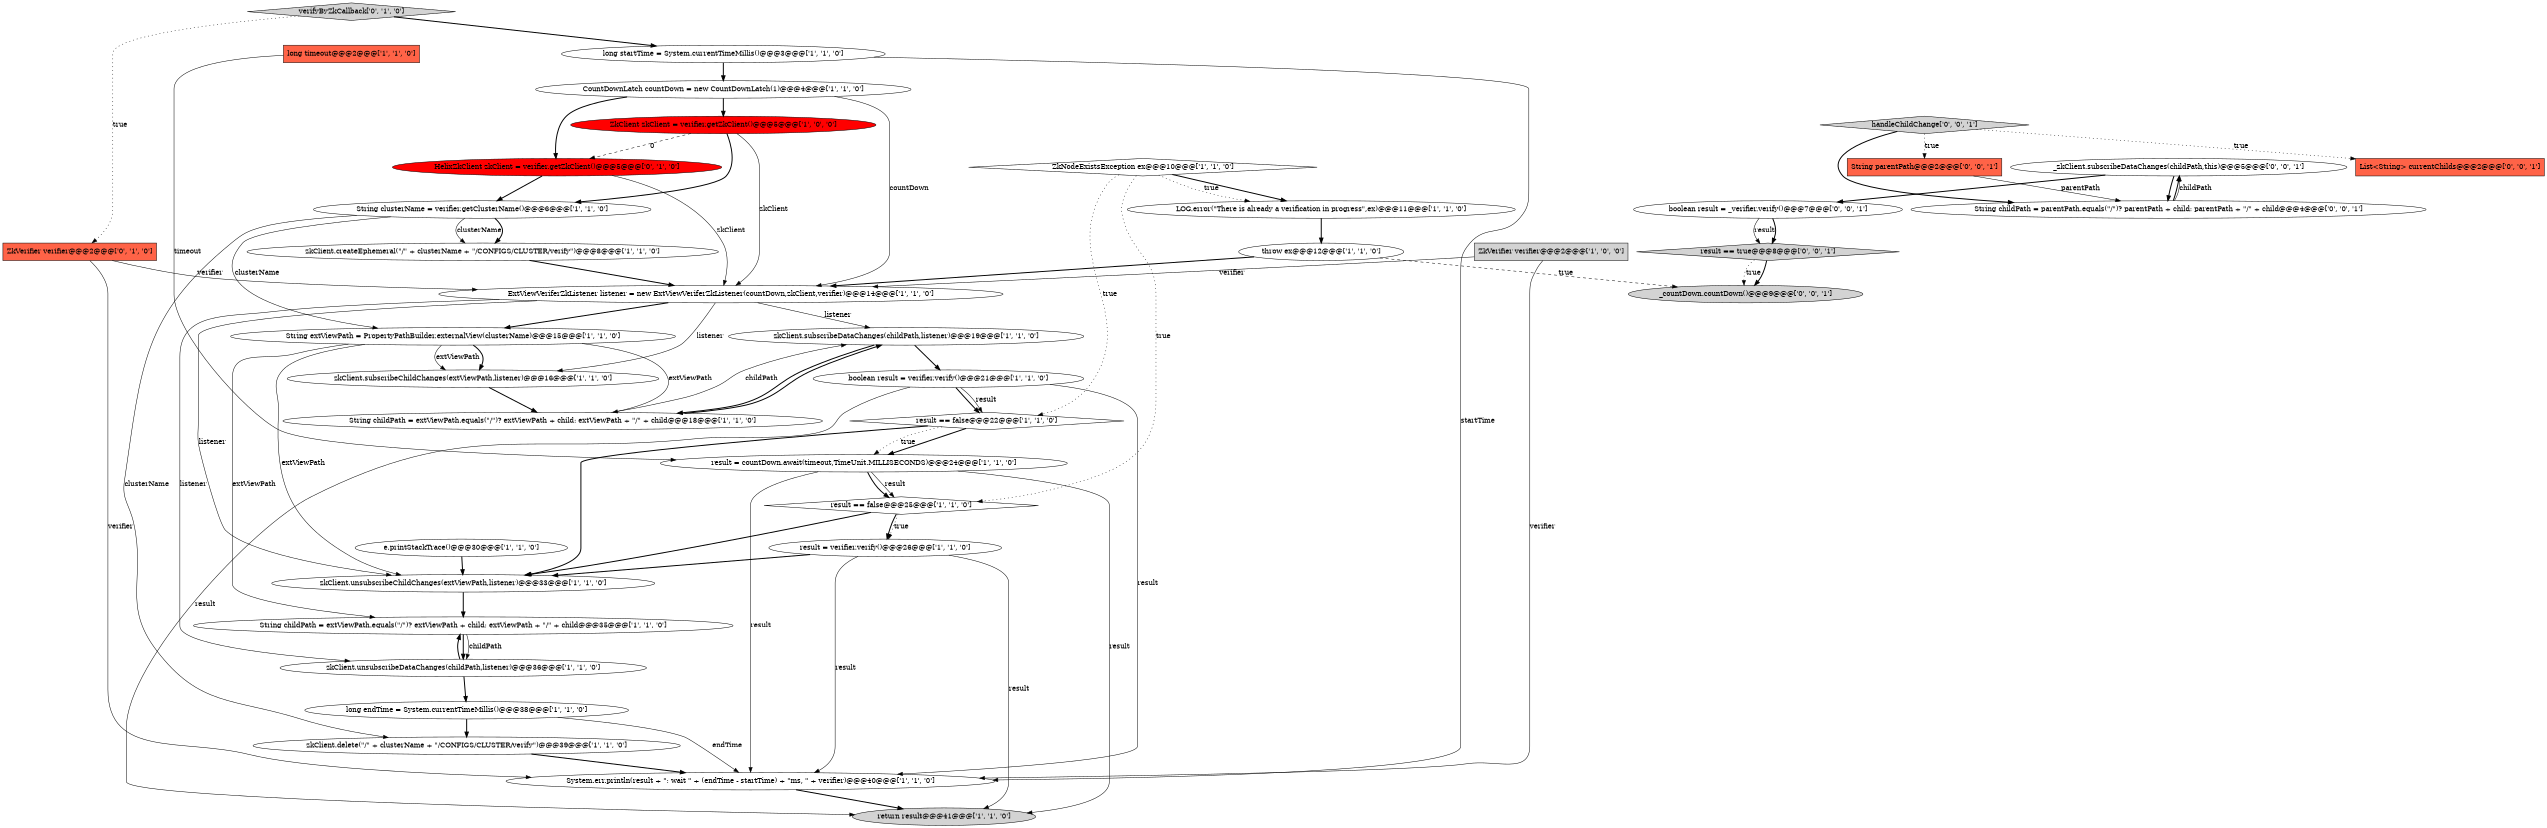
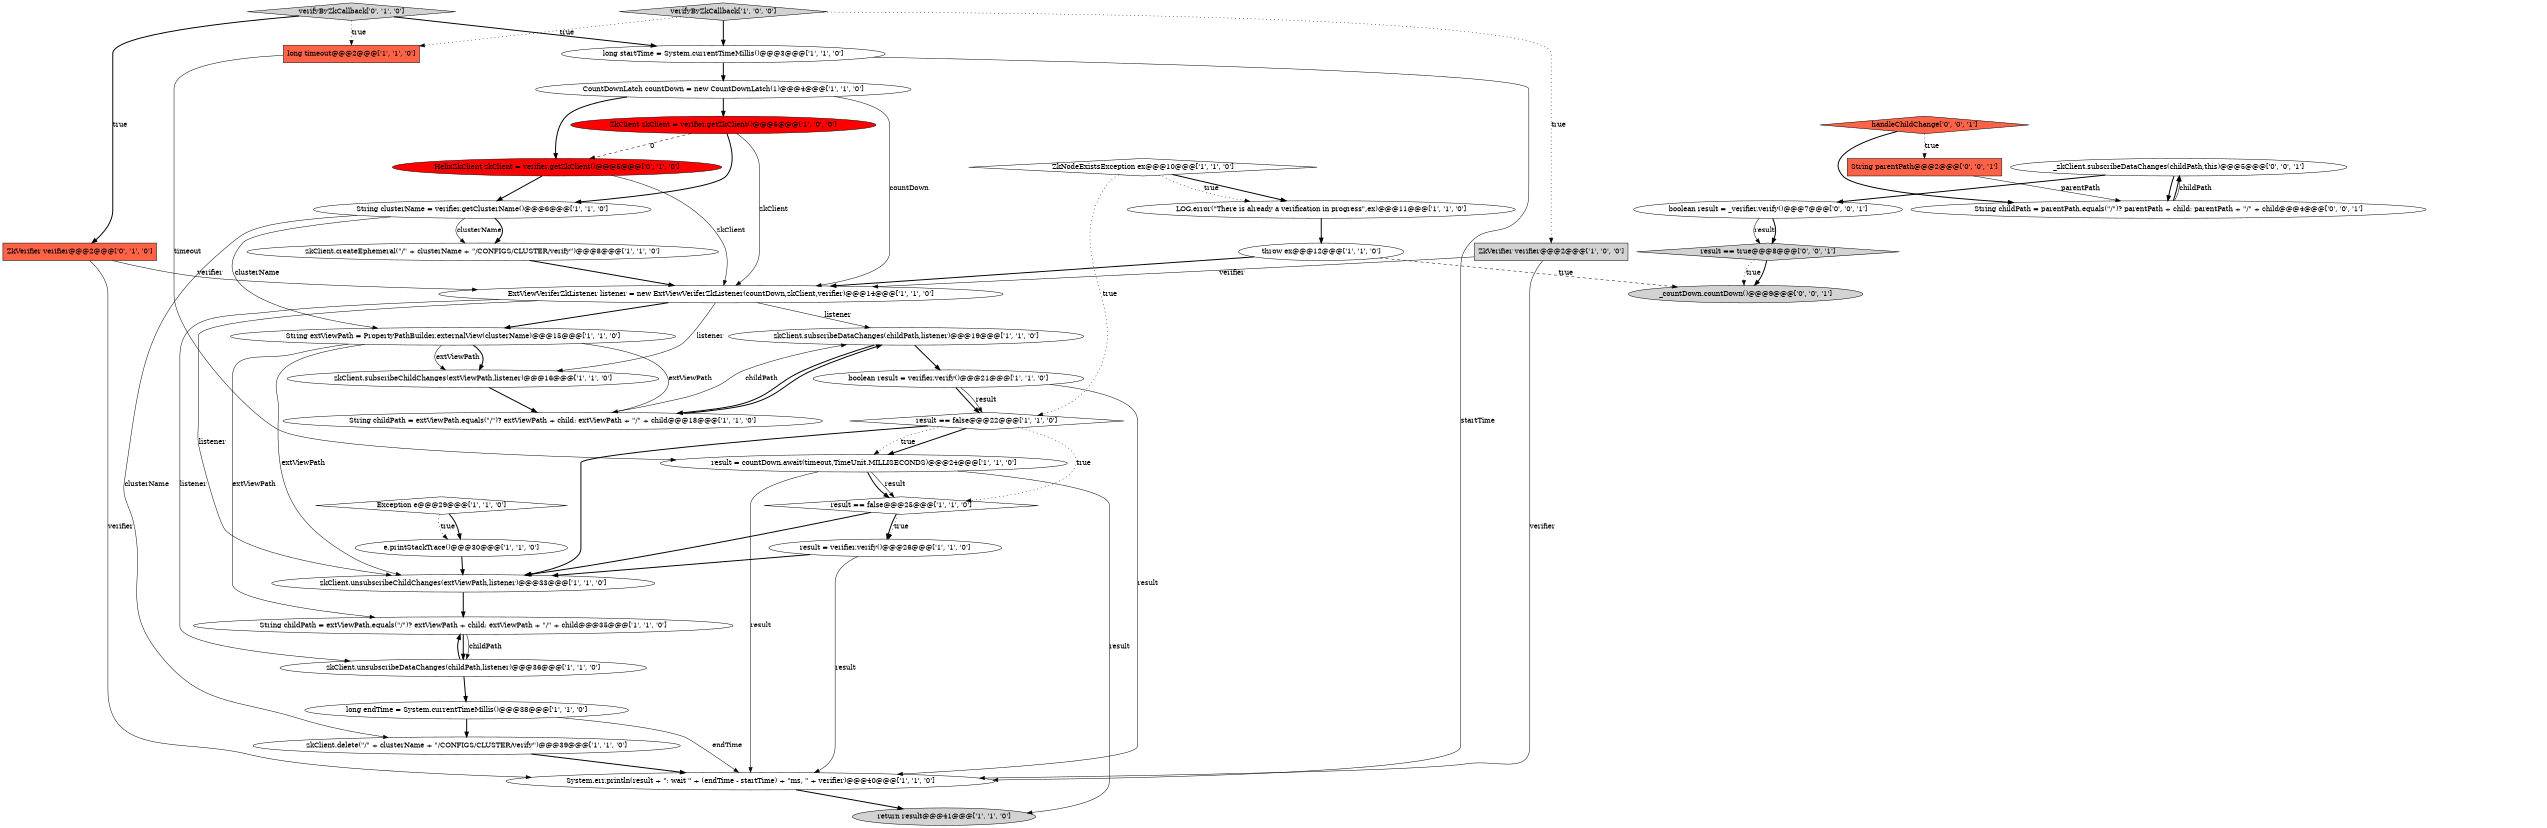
node "verifyByZkCallback['1', '0', '0']": added
edge "verifyByZkCallback['0', '1', '0']" -> "long timeout@@@2@@@['1', '1', '0']": added, label "true"
edge "verifyByZkCallback['0', '1', '0']" -> "ZkVerifier verifier@@@2@@@['0', '1', '0']": style dotted -> bold
node "handleChildChange['0', '0', '1']": fillcolor lightgray -> tomato
node "List<String> currentChilds@@@2@@@['0', '0', '1']": removed
edge "ZkNodeExistsException ex@@@10@@@['1', '1', '0']" -> "result == false@@@25@@@['1', '1', '0']": now "result == false@@@22@@@['1', '1', '0']" -> "result == false@@@25@@@['1', '1', '0']"
node "Exception e@@@29@@@['1', '1', '0']": added
edge "boolean result = verifier.verify()@@@21@@@['1', '1', '0']" -> "return result@@@41@@@['1', '1', '0']": removed, label "result"
edge "result = verifier.verify()@@@26@@@['1', '1', '0']" -> "return result@@@41@@@['1', '1', '0']": removed, label "result"
